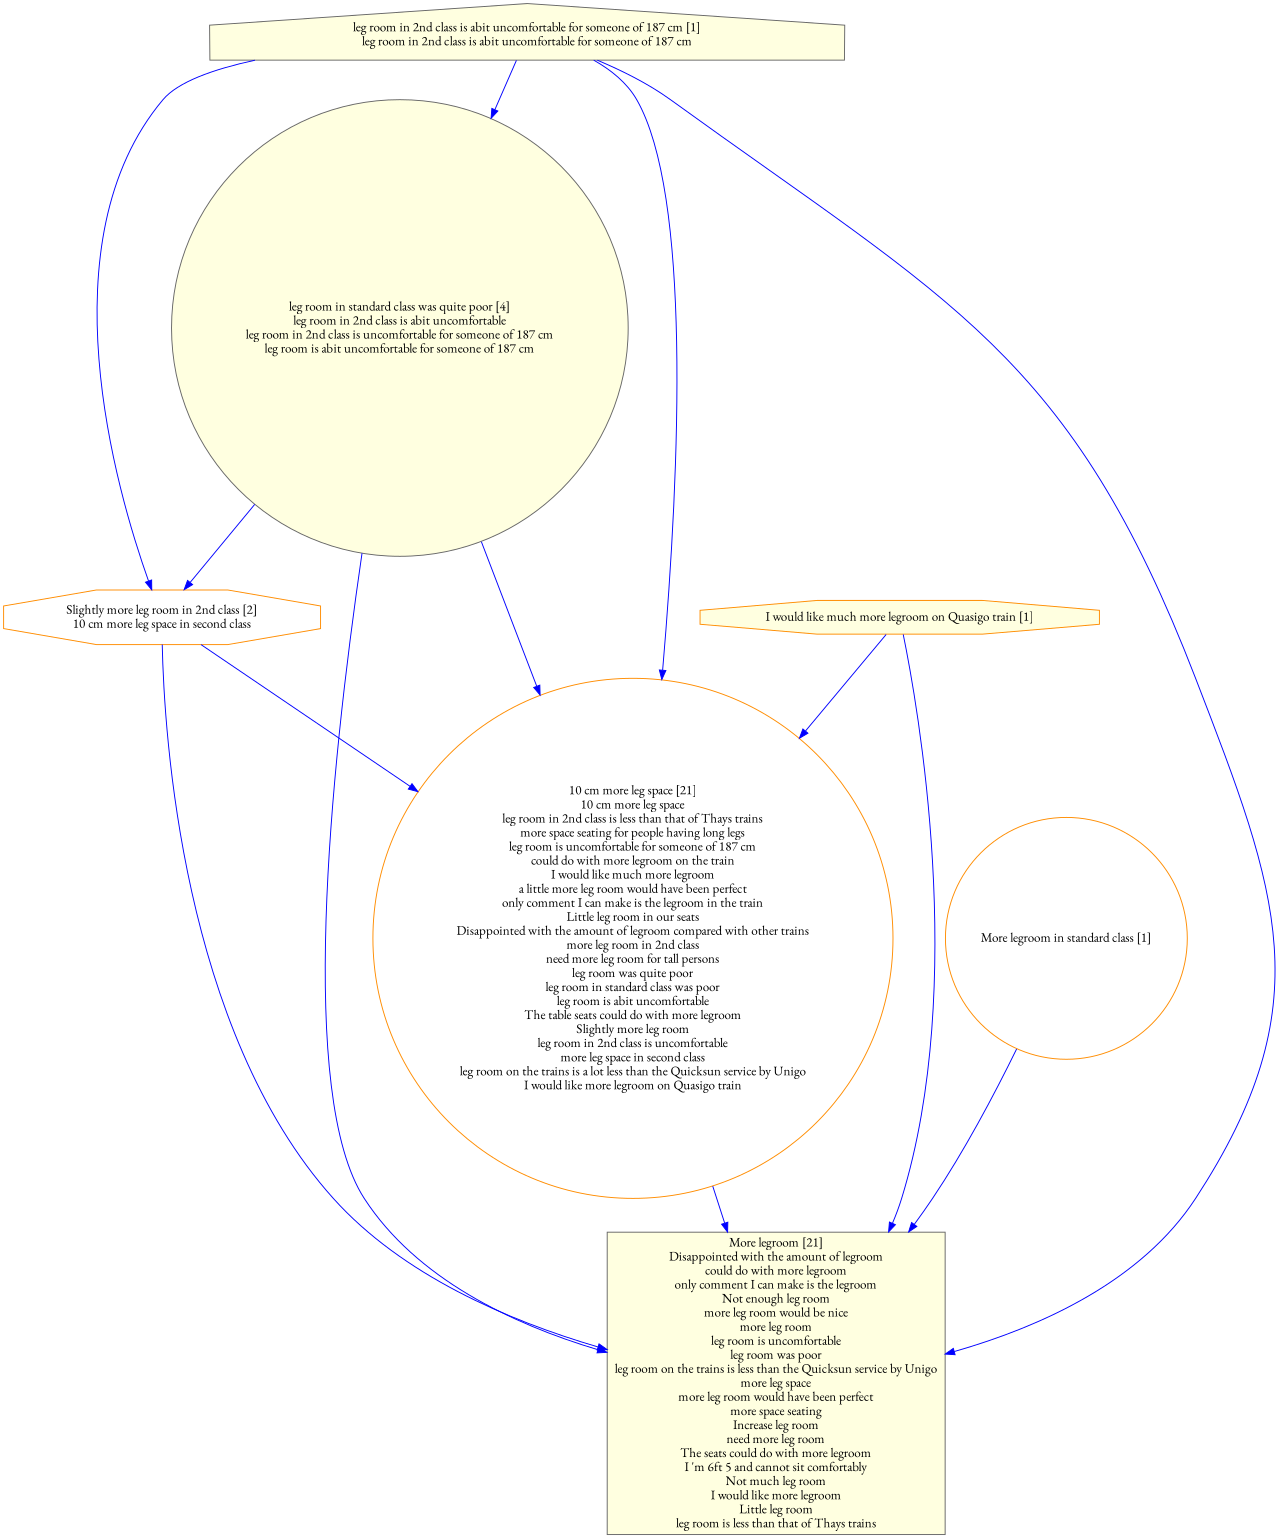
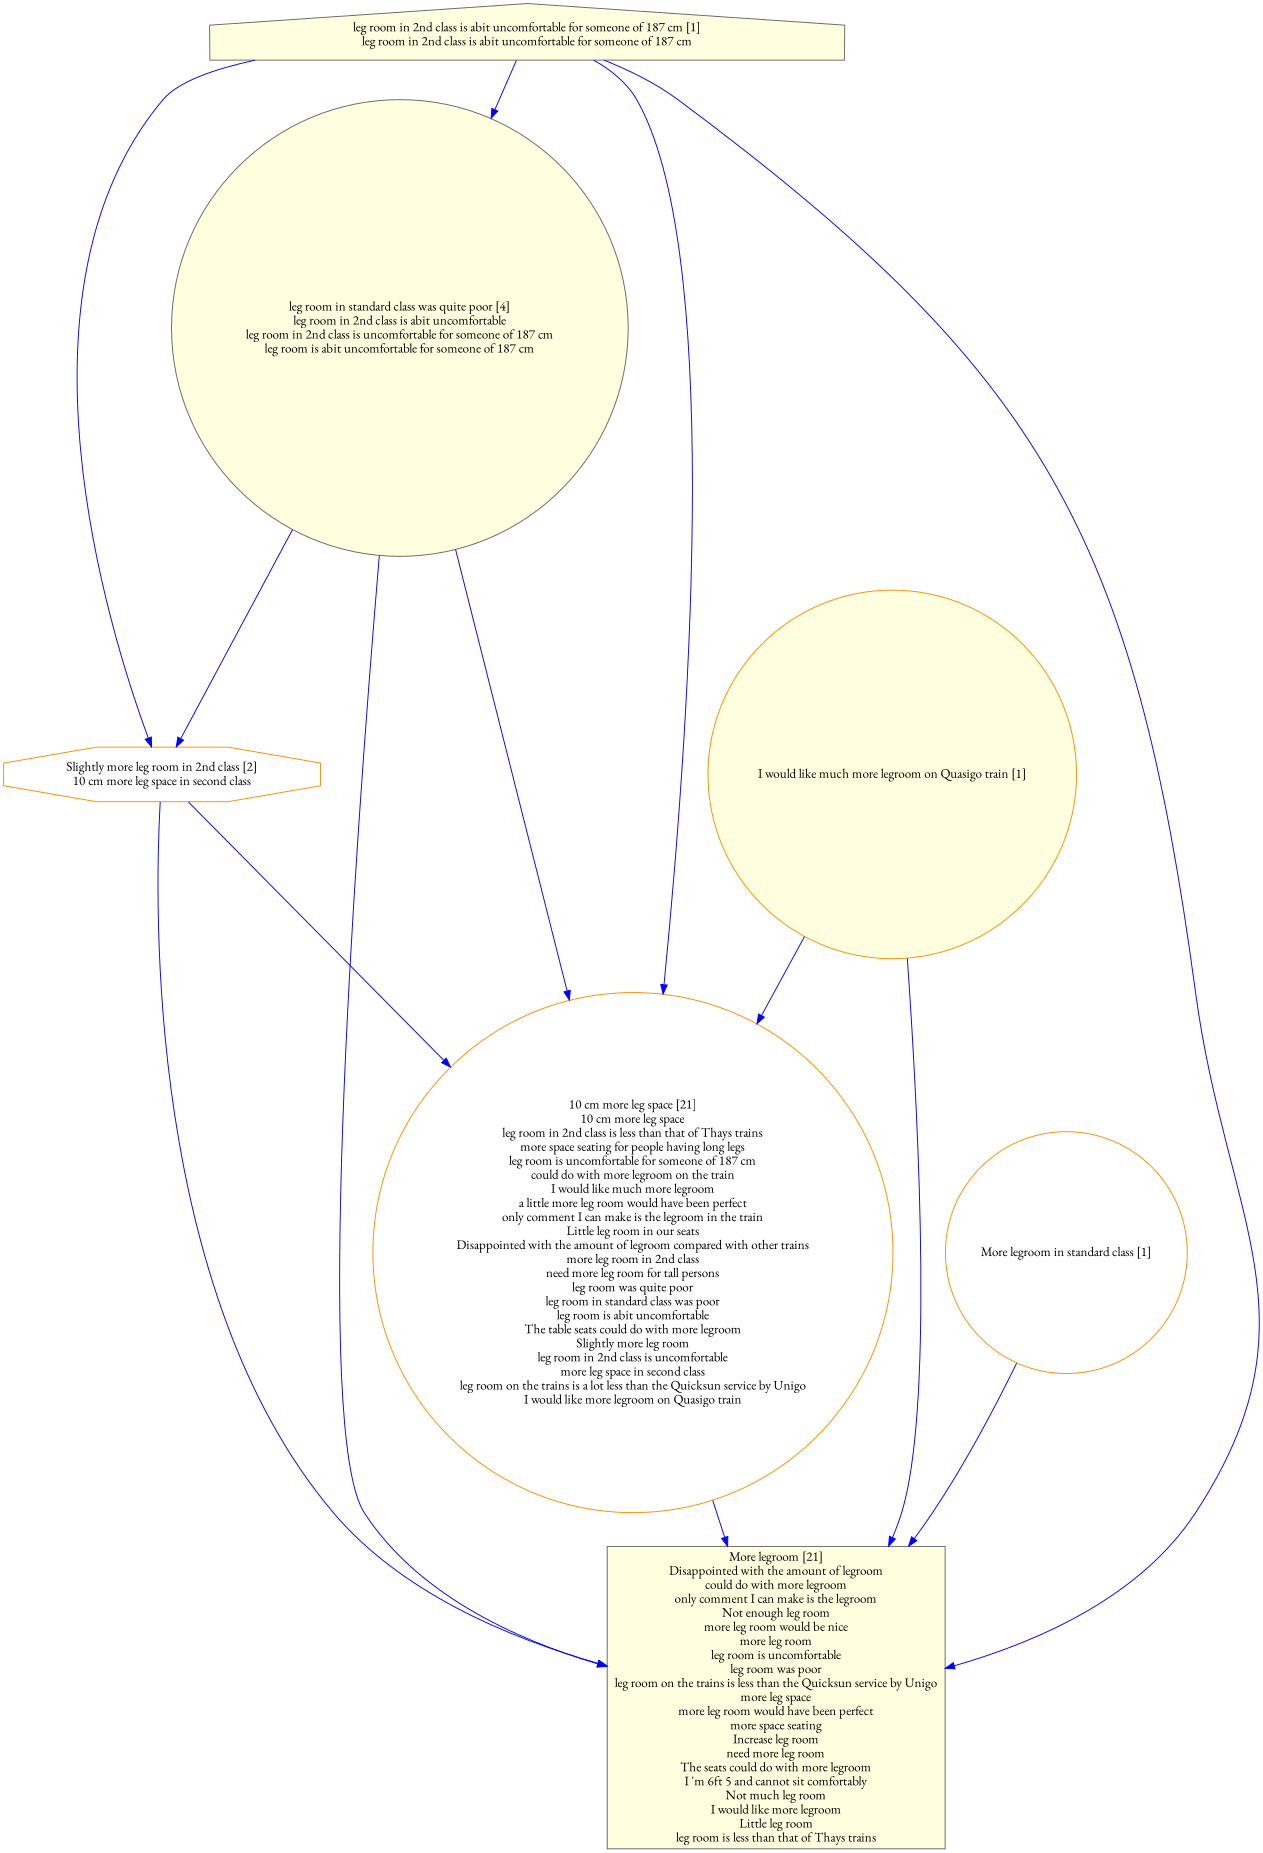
node "I would like much more legroom on Quasigo train [1]": shape octagon -> circle
